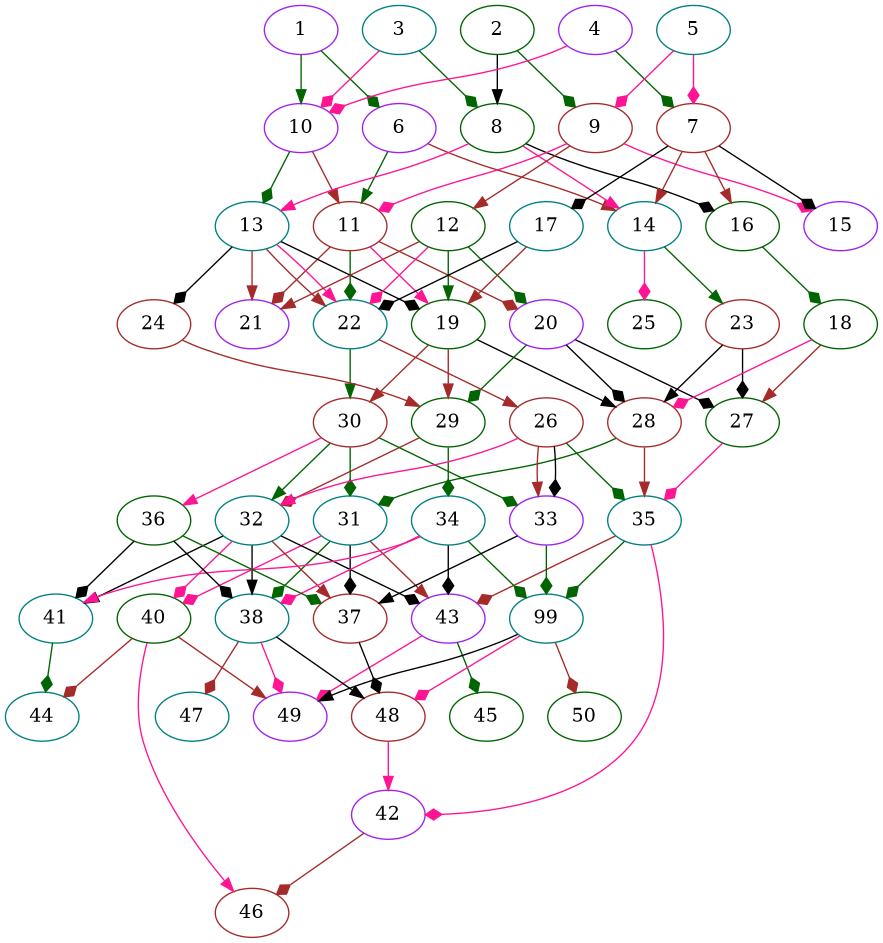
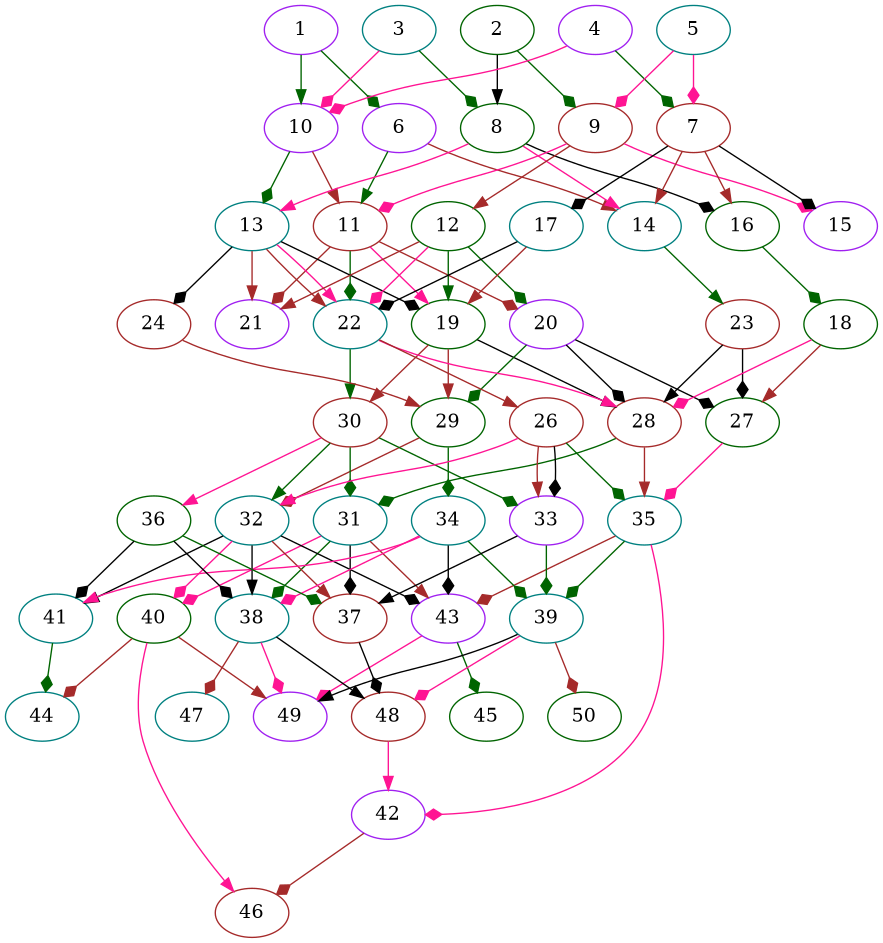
node "25": removed
edge "22" -> "28": added
node "99": label "99" -> "39"
